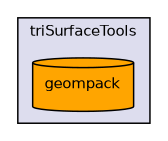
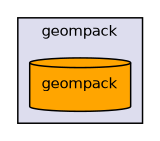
cluster "triSurfaceTools": label "triSurfaceTools" -> "geompack"
